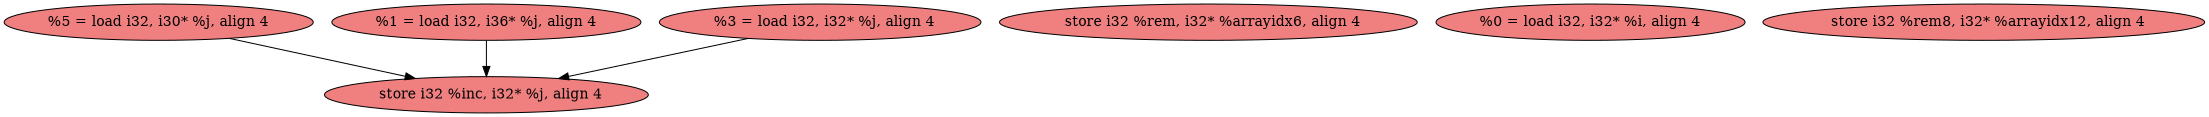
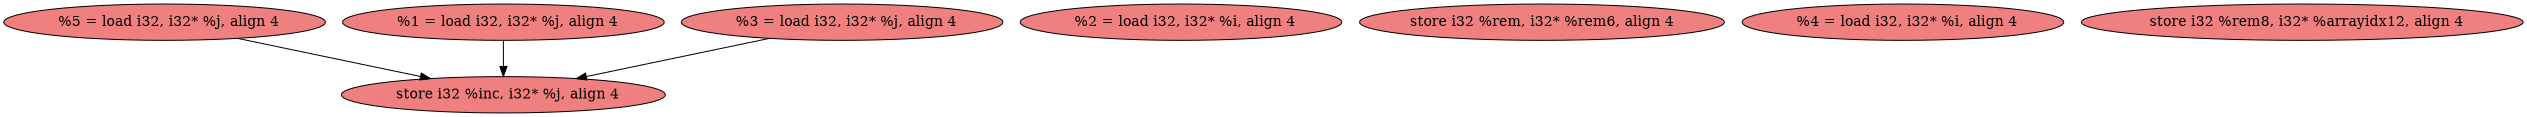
node "%5 = load i32, i30* %j, align 4": label "%5 = load i32, i30* %j, align 4" -> "%5 = load i32, i32* %j, align 4"
node "%1 = load i32, i36* %j, align 4": label "%1 = load i32, i36* %j, align 4" -> "%1 = load i32, i32* %j, align 4"
node "%2 = load i32, i32* %i, align 4": added
node "store i32 %rem, i32* %arrayidx6, align 4": label "store i32 %rem, i32* %arrayidx6, align 4" -> "store i32 %rem, i32* %rem6, align 4"
node "%0 = load i32, i32* %i, align 4": label "%0 = load i32, i32* %i, align 4" -> "%4 = load i32, i32* %i, align 4"
